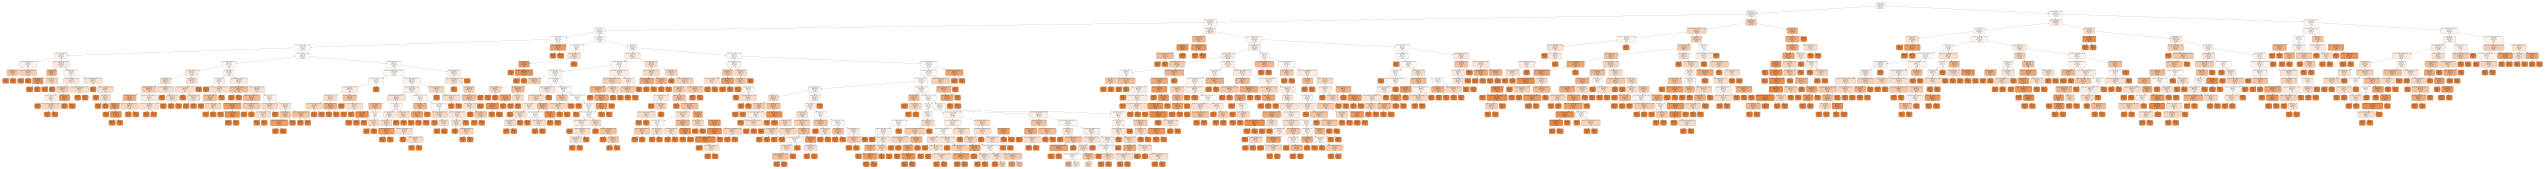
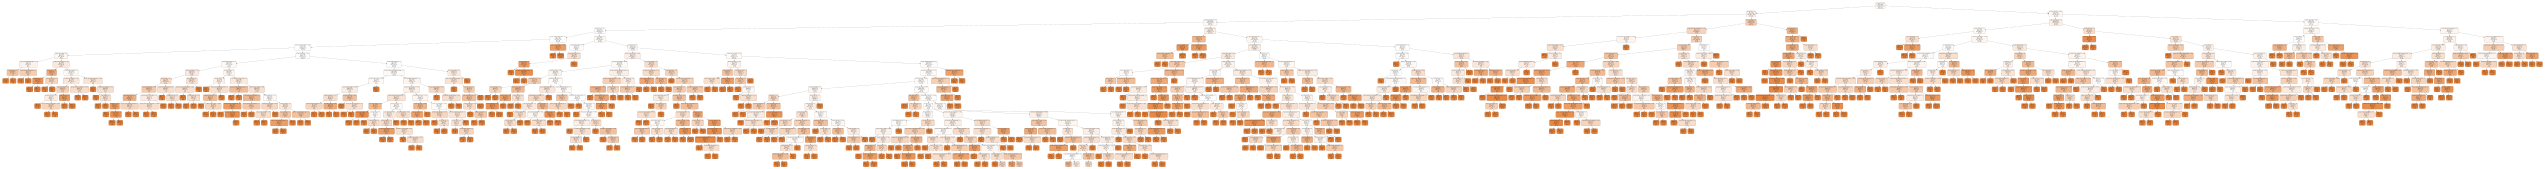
node "gini = 0.0 samples = 25 value = [[25, 0] [0, 25] [25, 0]]": removed
